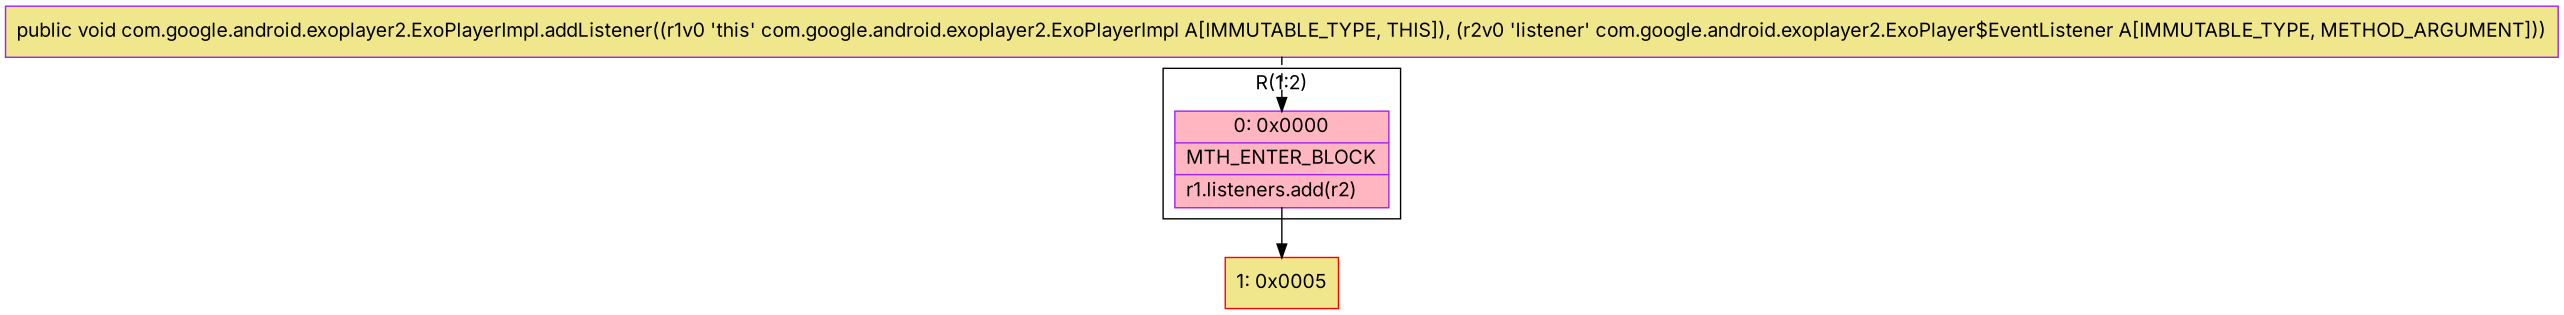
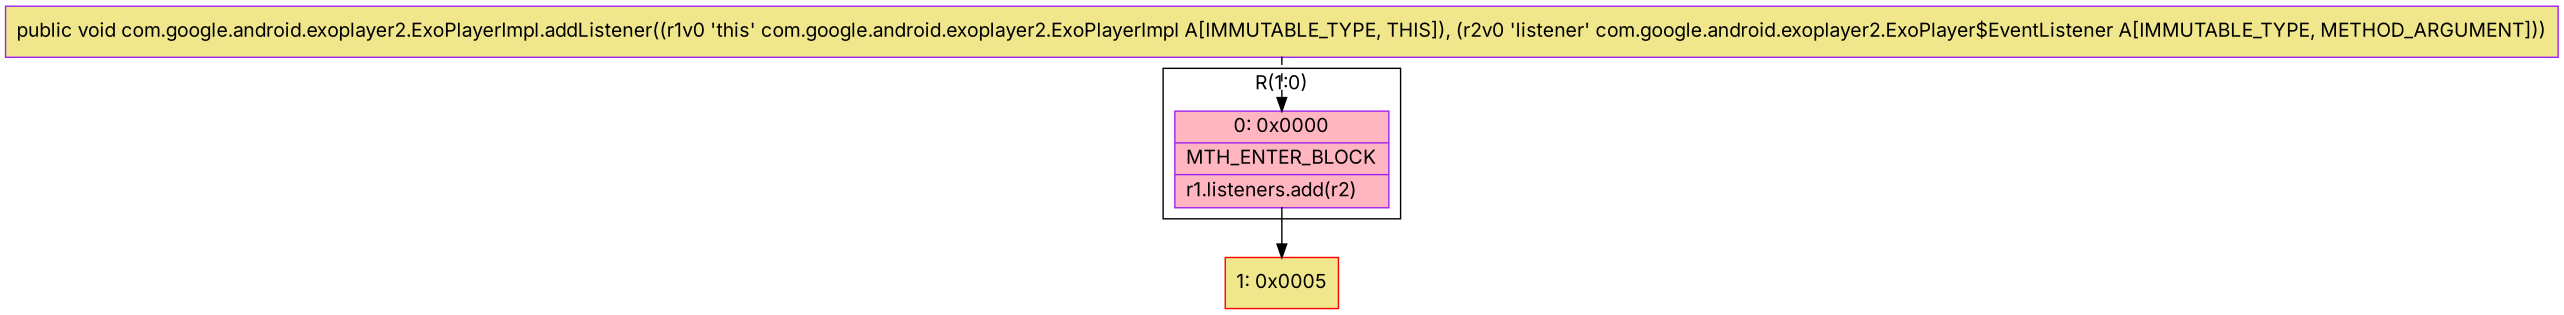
cluster "R(1:2)": label "R(1:2)" -> "R(1:0)"
